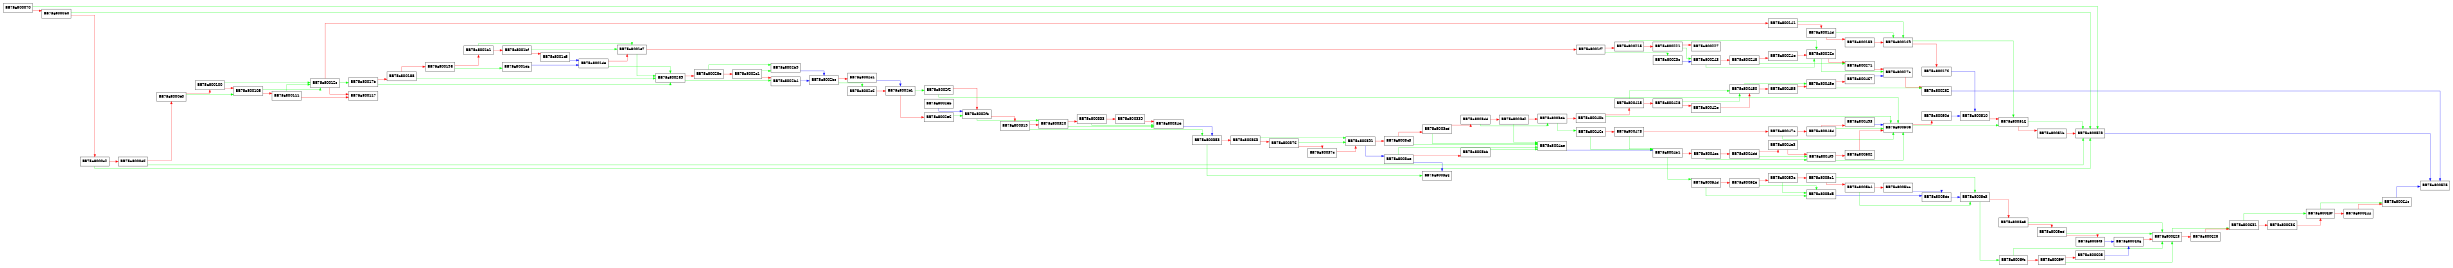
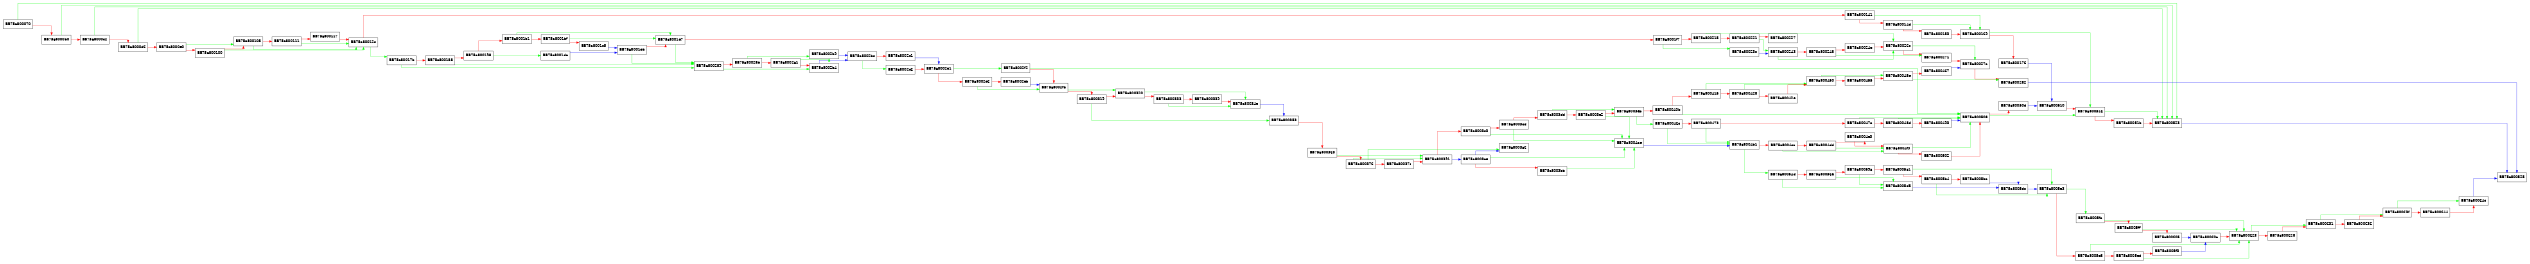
edge "BB75a8002e6" -> "BB75a8002eb": added
edge "BB75a80012c" -> "BB75a800117": reversed
edge "BB75a800353" -> "BB75a8003a6": now "BB75a800376" -> "BB75a8003a6"
